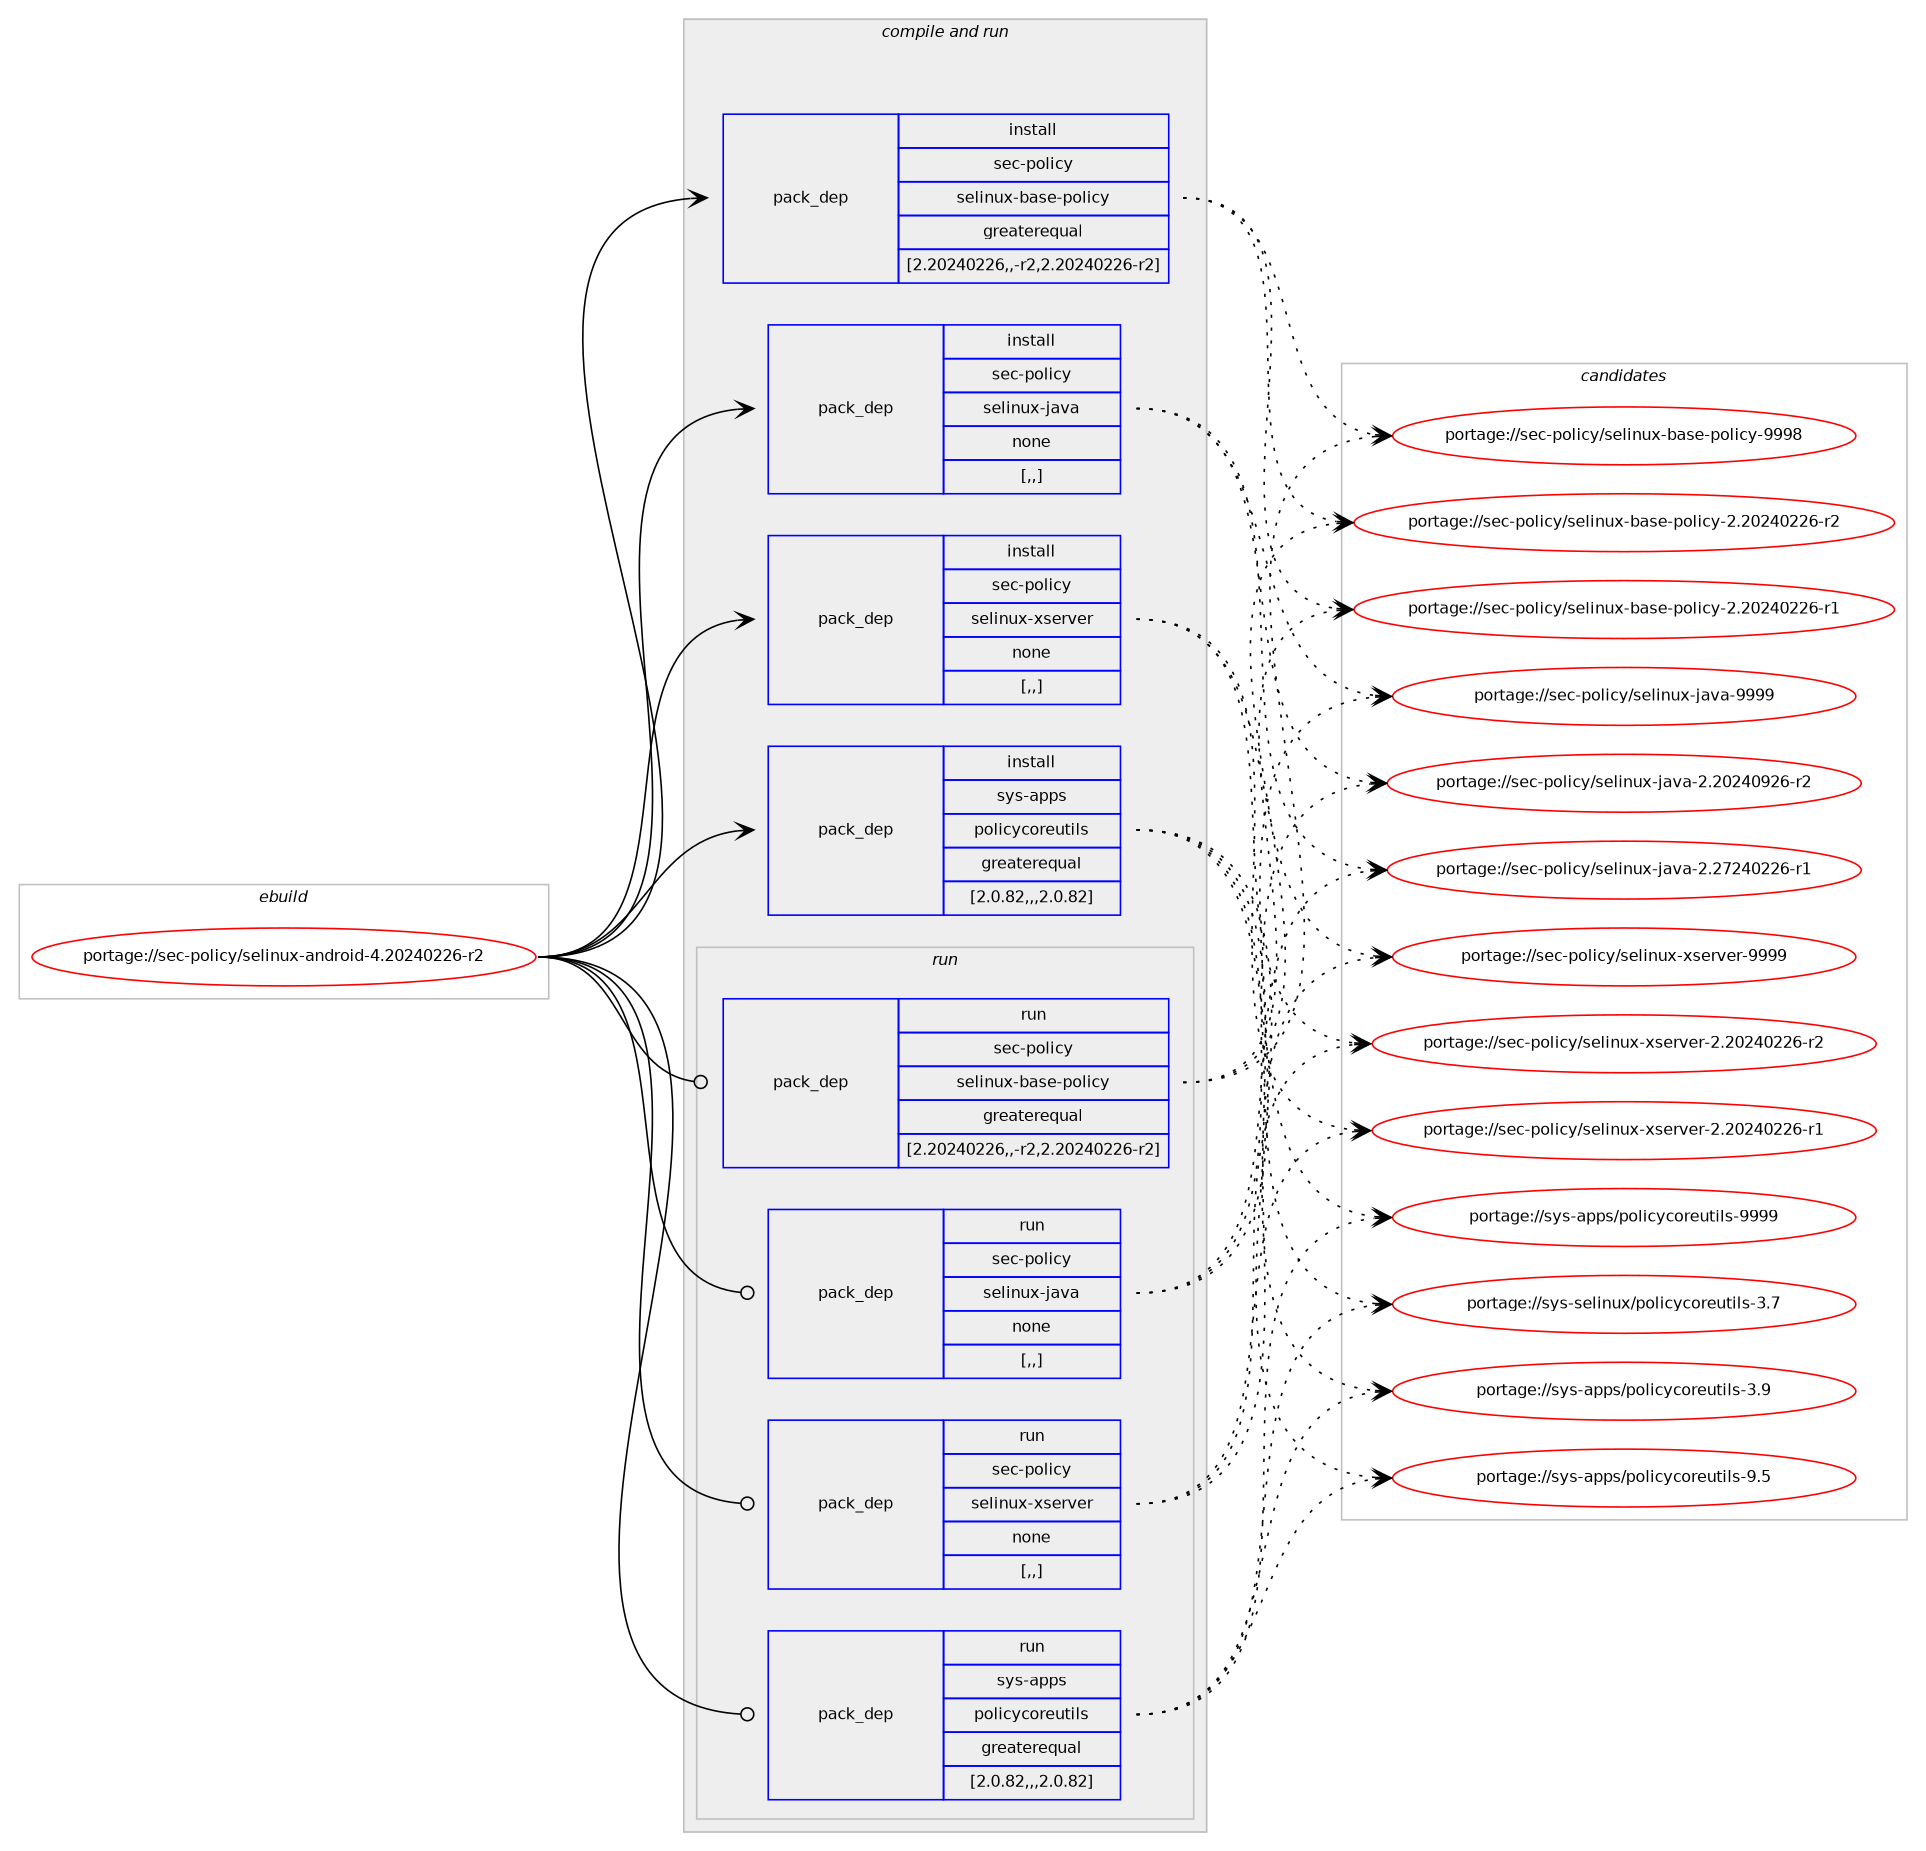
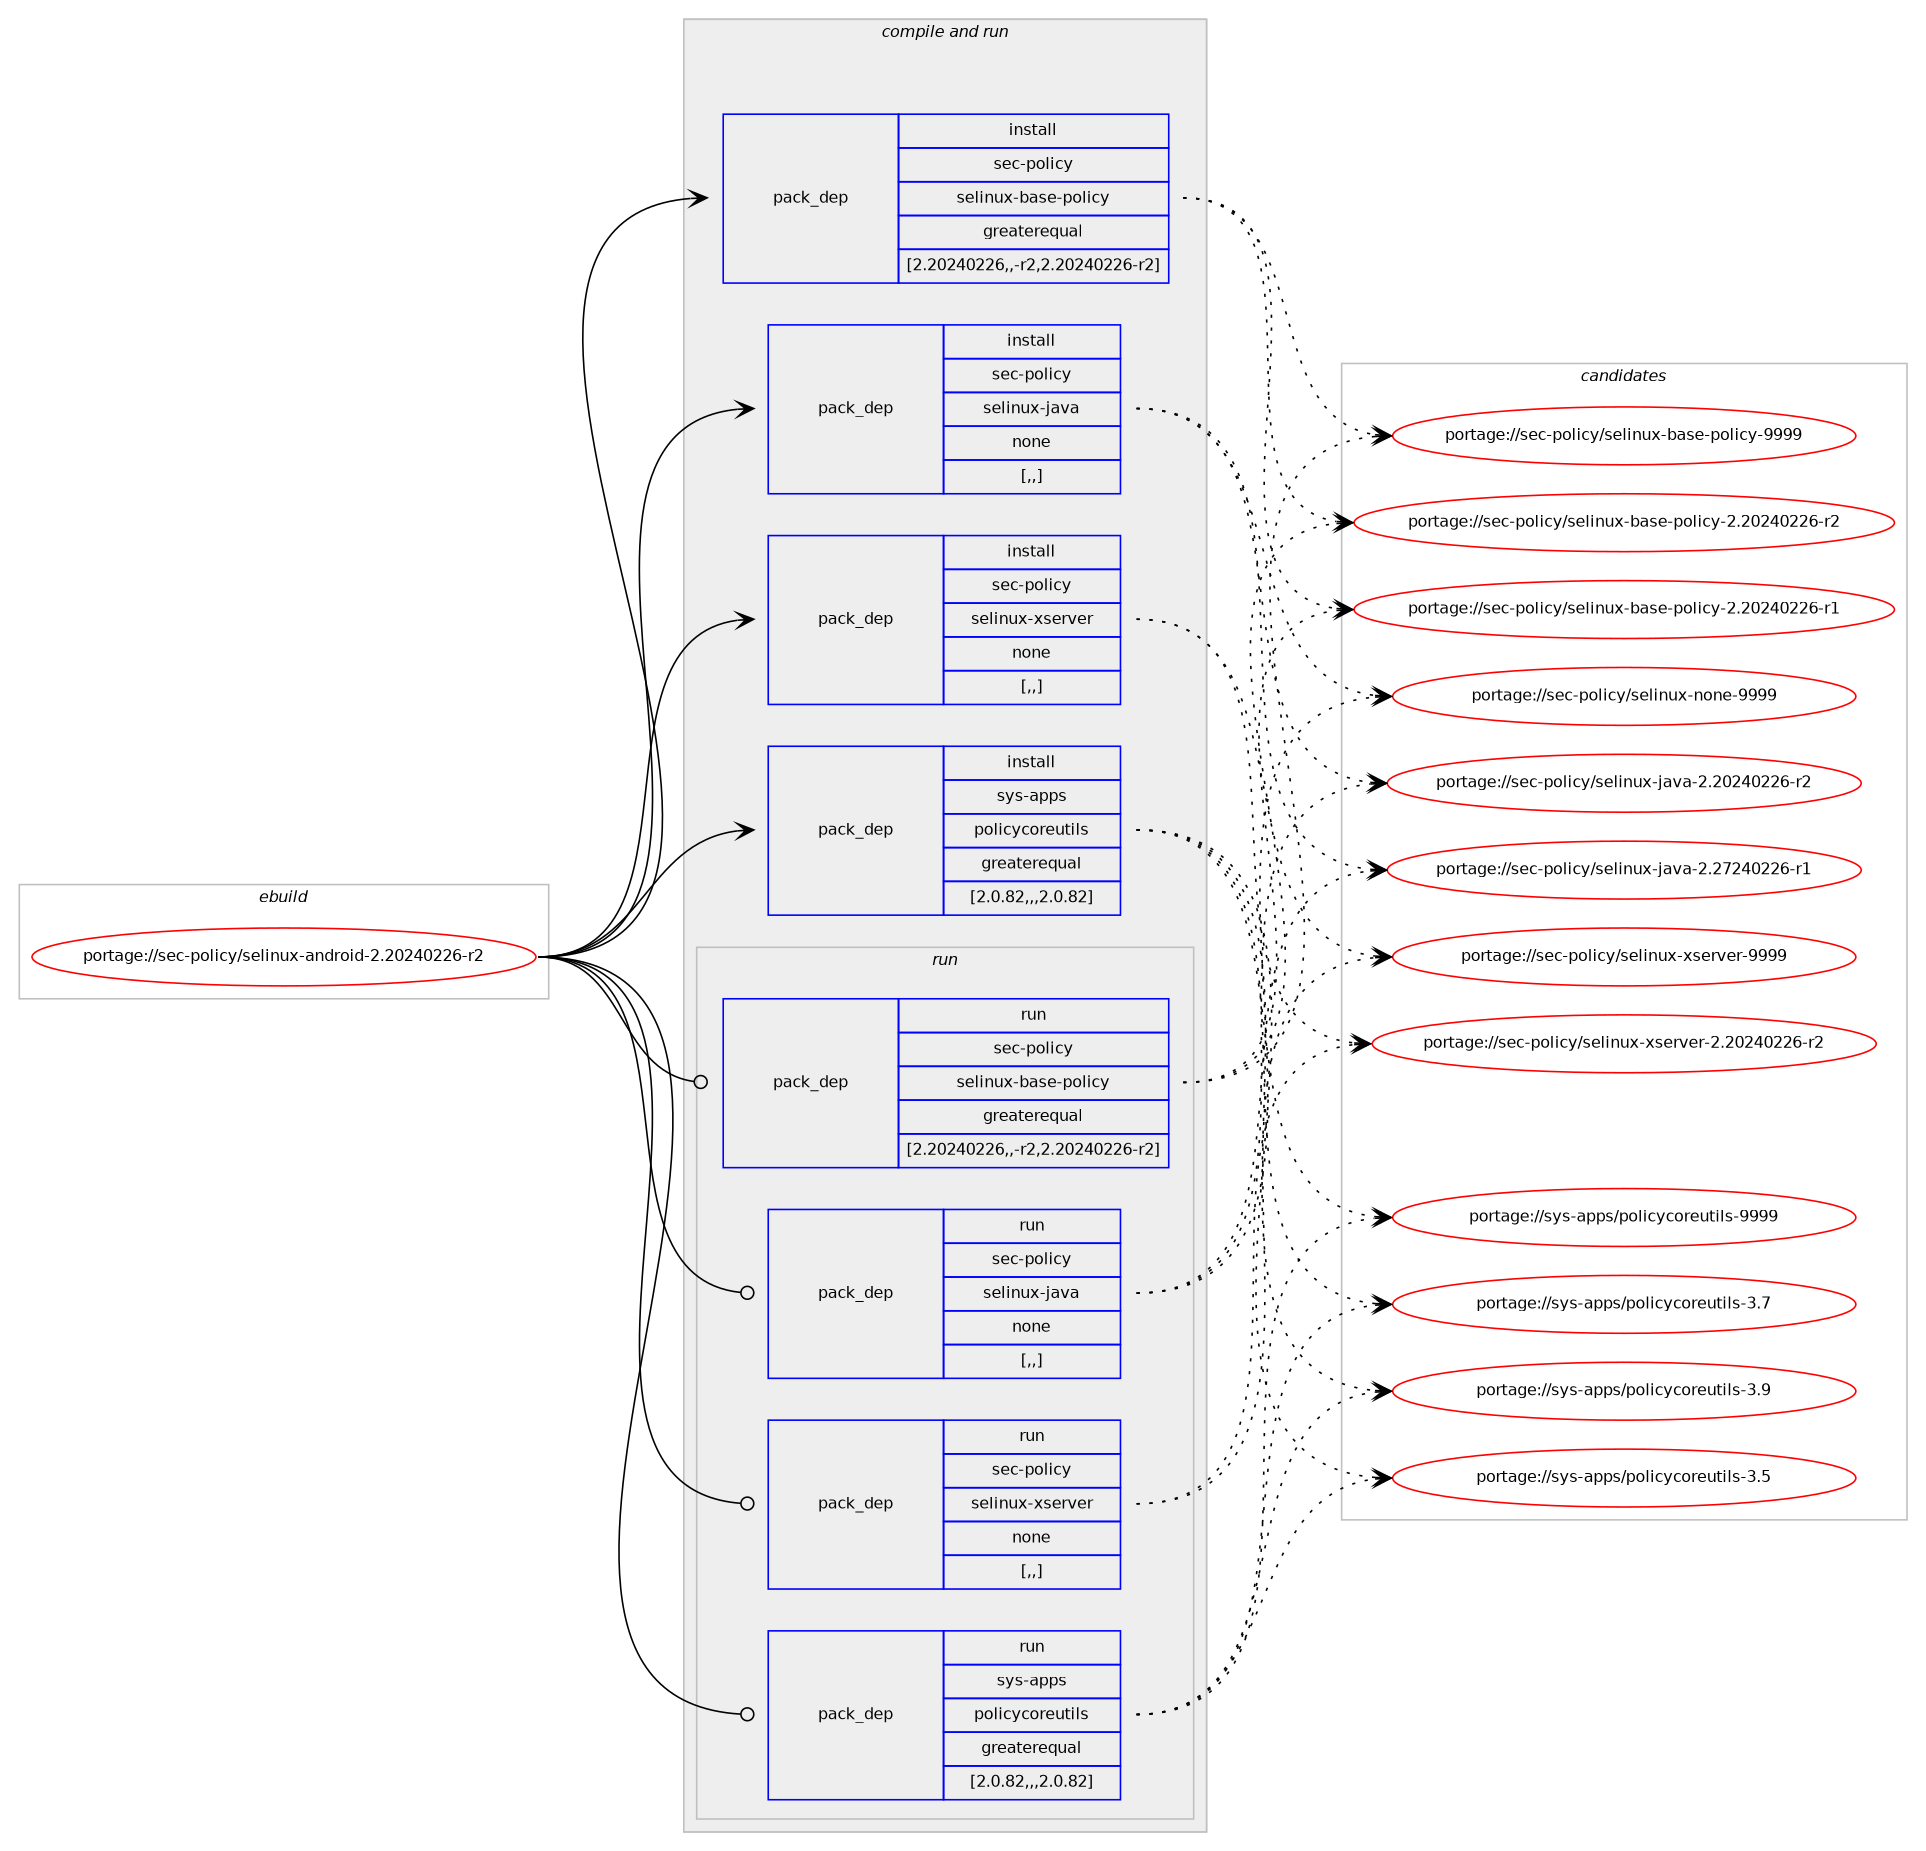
node "portage://sec-policy/selinux-base-policy-9998": label "portage://sec-policy/selinux-base-policy-9998" -> "portage://sec-policy/selinux-base-policy-9999"
node "portage://sec-policy/selinux-java-9999": label "portage://sec-policy/selinux-java-9999" -> "portage://sec-policy/selinux-none-9999"
node "portage://sec-policy/selinux-java-2.20240926-r2": label "portage://sec-policy/selinux-java-2.20240926-r2" -> "portage://sec-policy/selinux-java-2.20240226-r2"
node "portage://sec-policy/selinux-android-4.20240226-r2": label "portage://sec-policy/selinux-android-4.20240226-r2" -> "portage://sec-policy/selinux-android-2.20240226-r2"
node "portage://sec-policy/selinux-xserver-2.20240226-r1": removed
node "portage://sys-selinux/policycoreutils-3.7": label "portage://sys-selinux/policycoreutils-3.7" -> "portage://sys-apps/policycoreutils-3.7"
node "portage://sys-apps/policycoreutils-9.5": label "portage://sys-apps/policycoreutils-9.5" -> "portage://sys-apps/policycoreutils-3.5"
